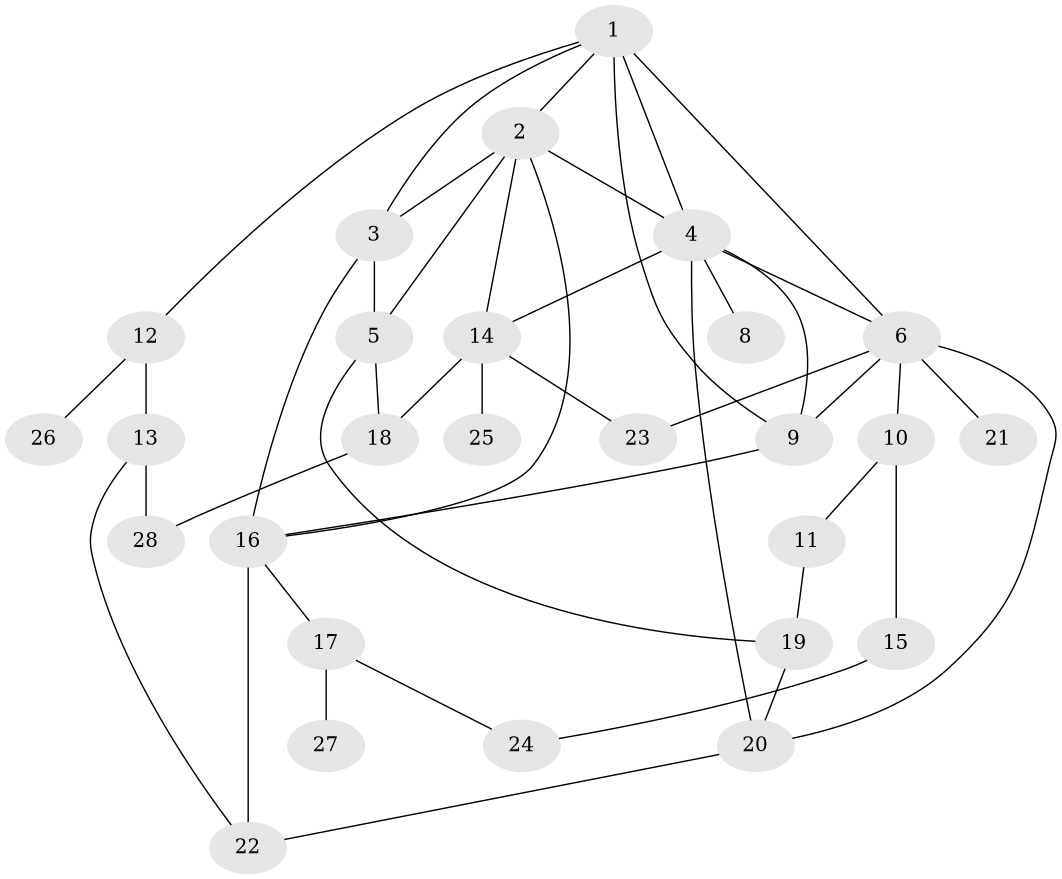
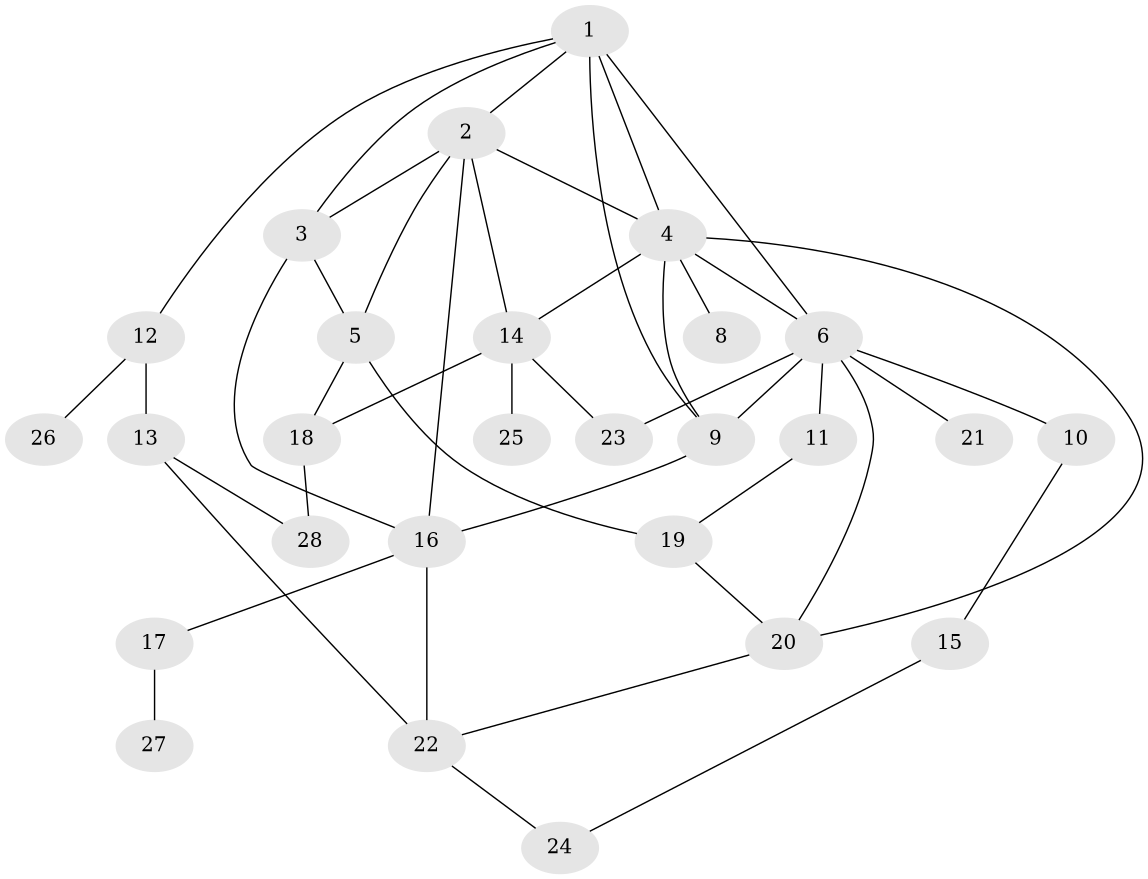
edge "10" -- "11": now "6" -- "11"
edge "17" -- "24": now "22" -- "24"
